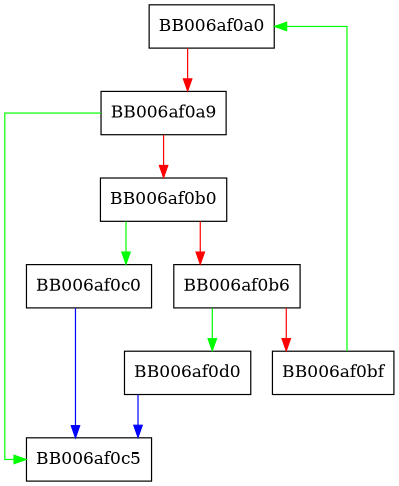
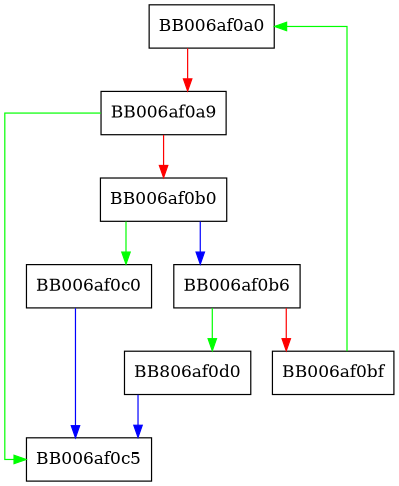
edge "BB006af0b0" -> "BB006af0b6": color red -> blue
node "BB006af0d0": label "BB006af0d0" -> "BB806af0d0"
